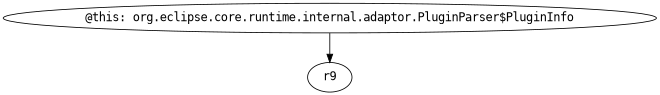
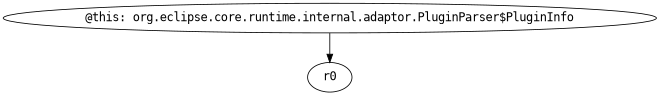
node "r9": label "r9" -> "r0"
